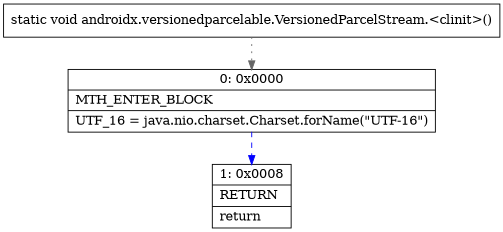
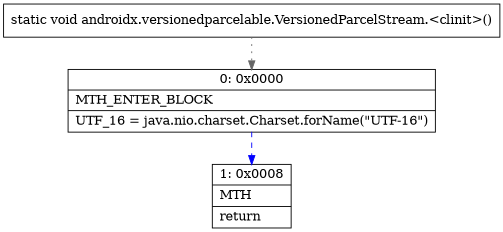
node "1: 0x0008": text "RETURN" -> "MTH"
